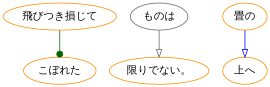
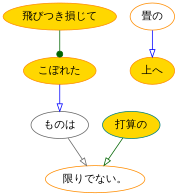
node "飛びつき損じて": fillcolor white -> gold
node "こぼれた": fillcolor white -> gold
node "上へ": fillcolor white -> gold
edge "こぼれた" -> "ものは": added
node "打算の": added
